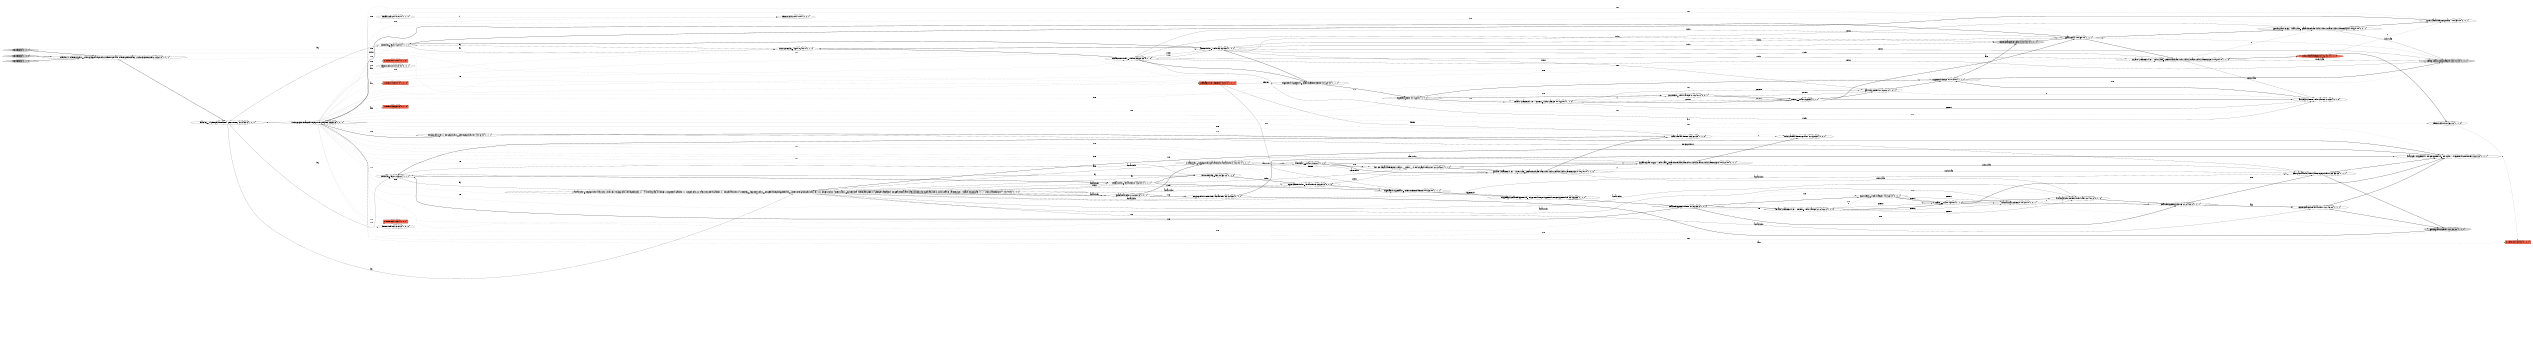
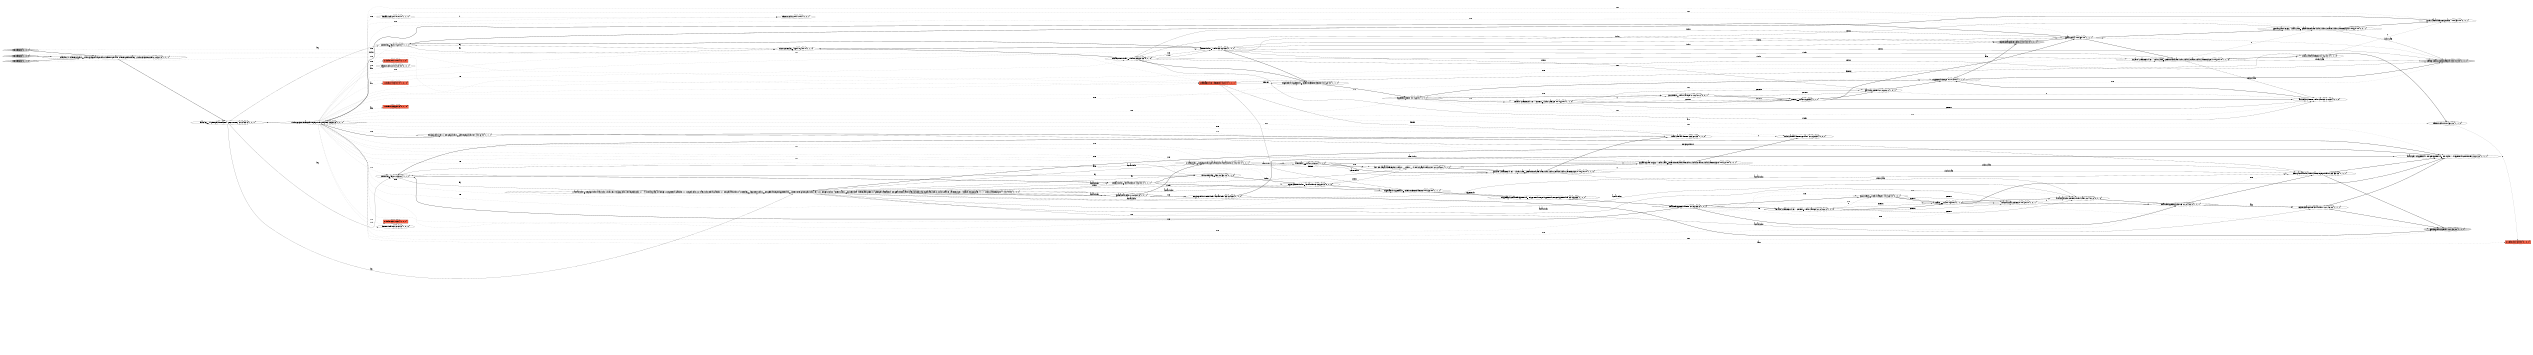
edge "context.window = window@@@61@@@['1', '1', '1']" -> "evictorContext.window = window@@@65@@@['0', '1', '0']": label "window" -> "true"
node "windowState.add(element)@@@61@@@['1', '1', '0']": fillcolor tomato -> white
edge "StreamRecord<IN> element@@@2@@@['1', '1', '1']" -> "windowState.add(element)@@@61@@@['1', '1', '0']": added, label "element"
